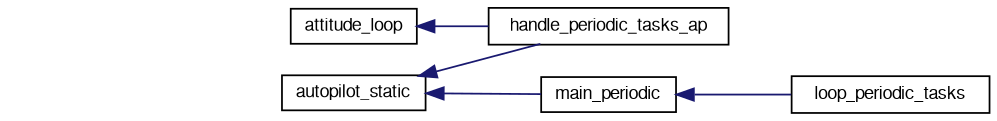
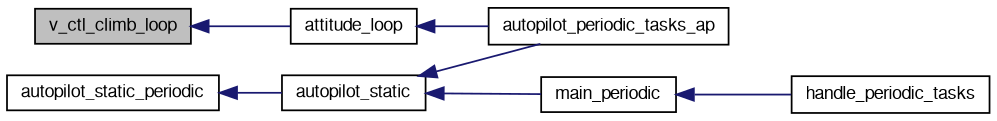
node "v_ctl_climb_loop": added
node "handle_periodic_tasks_ap": label "handle_periodic_tasks_ap" -> "autopilot_periodic_tasks_ap"
node "autopilot_static_periodic": added
node "loop_periodic_tasks": label "loop_periodic_tasks" -> "handle_periodic_tasks"
